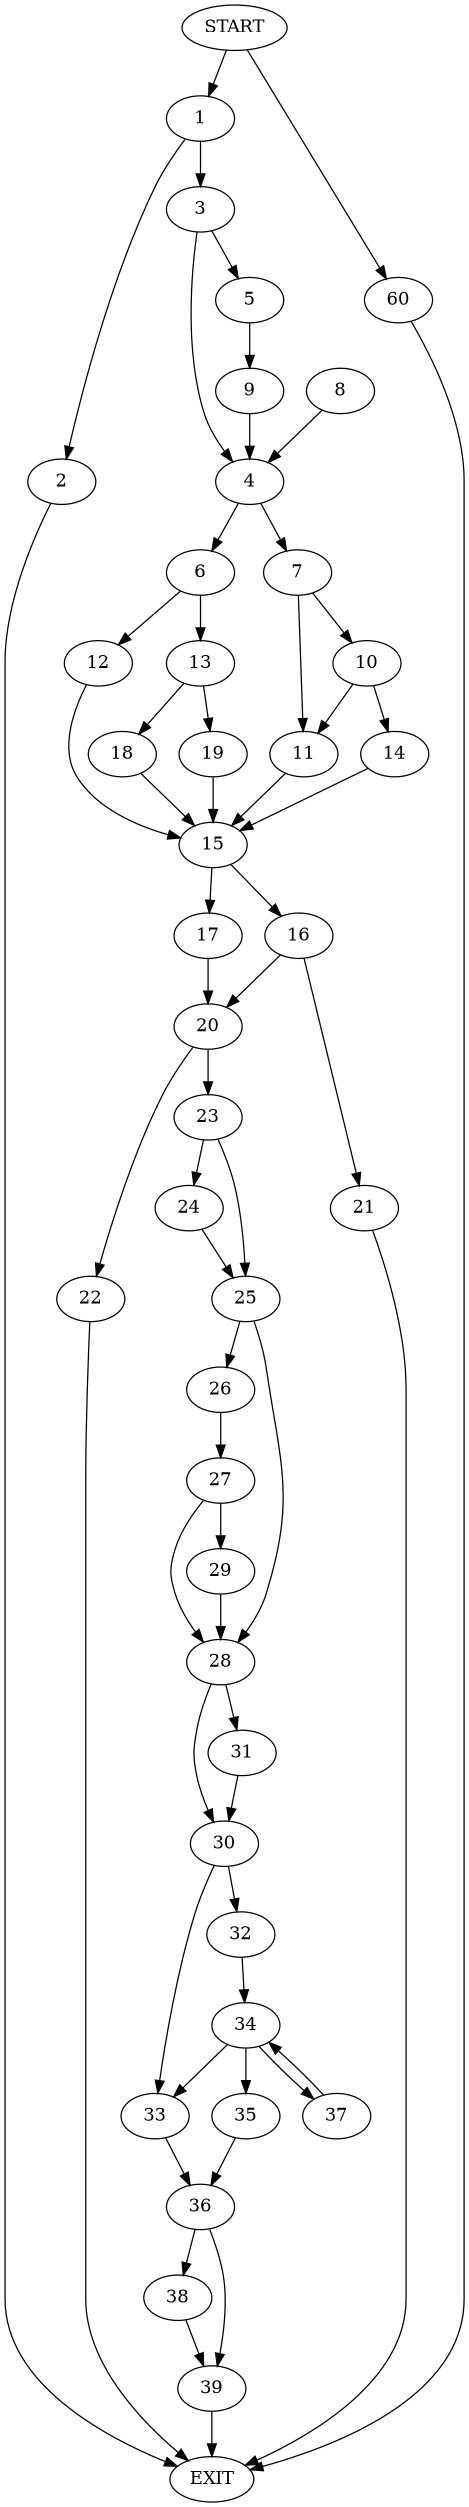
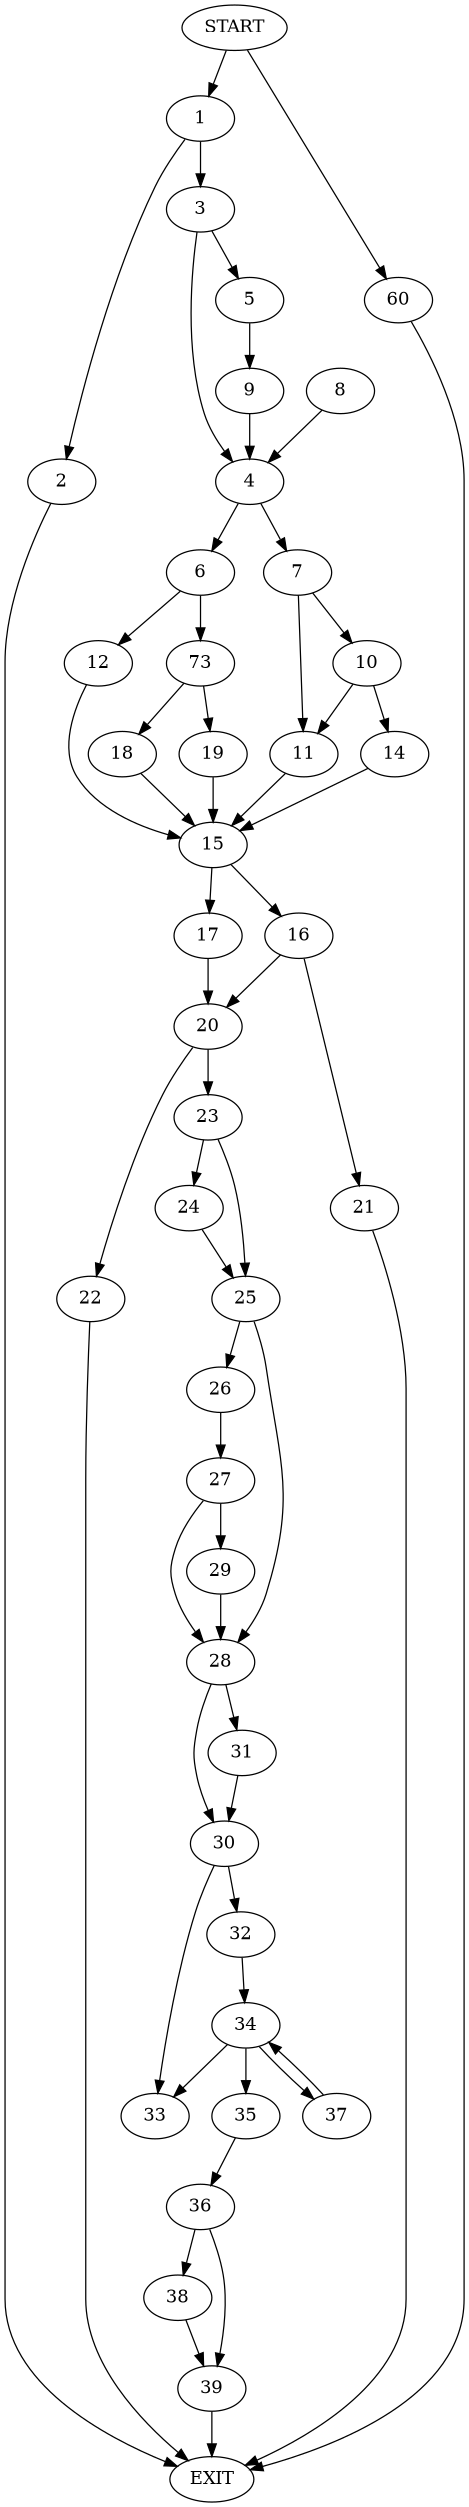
node "13": label "13" -> "73"
edge "33" -> "36": removed
